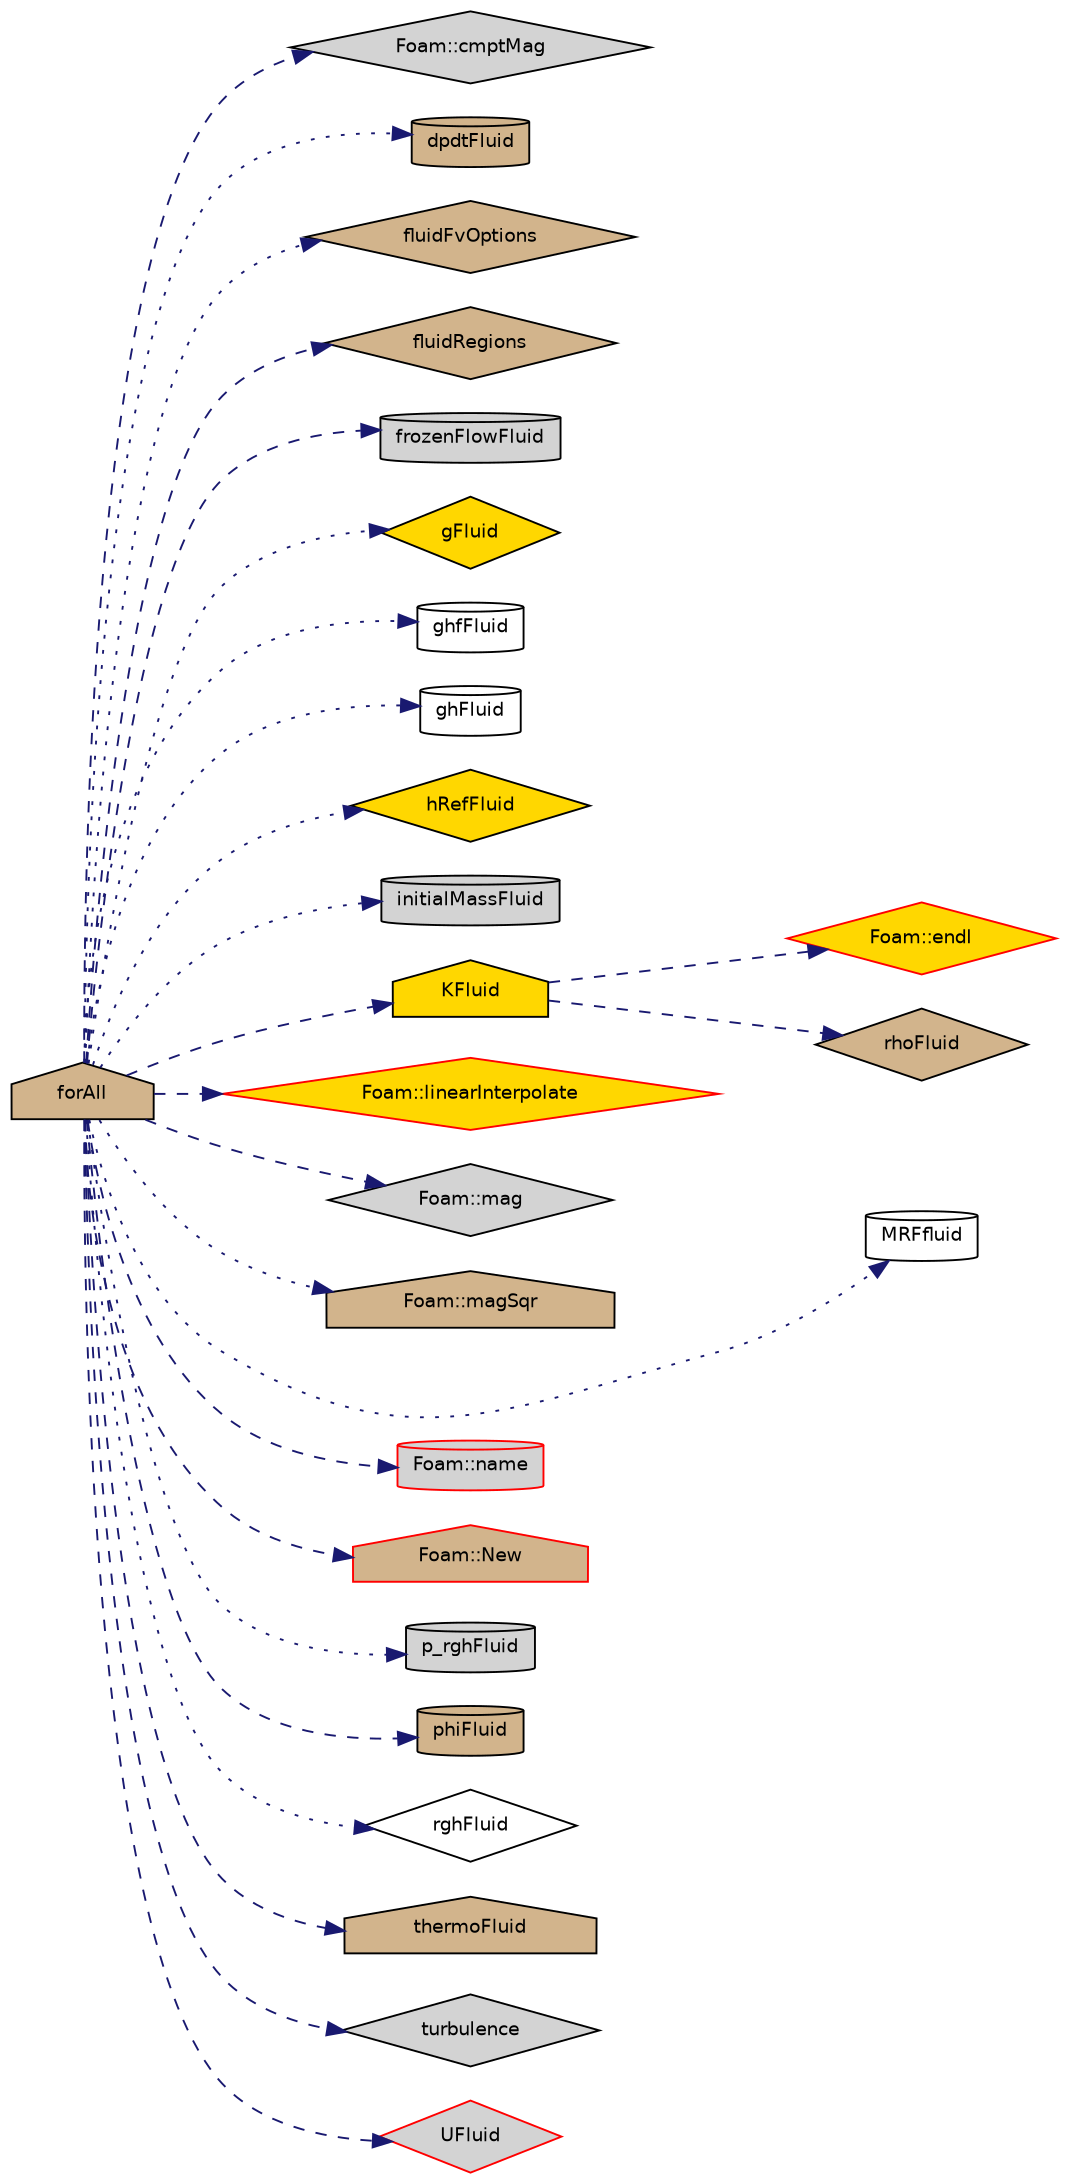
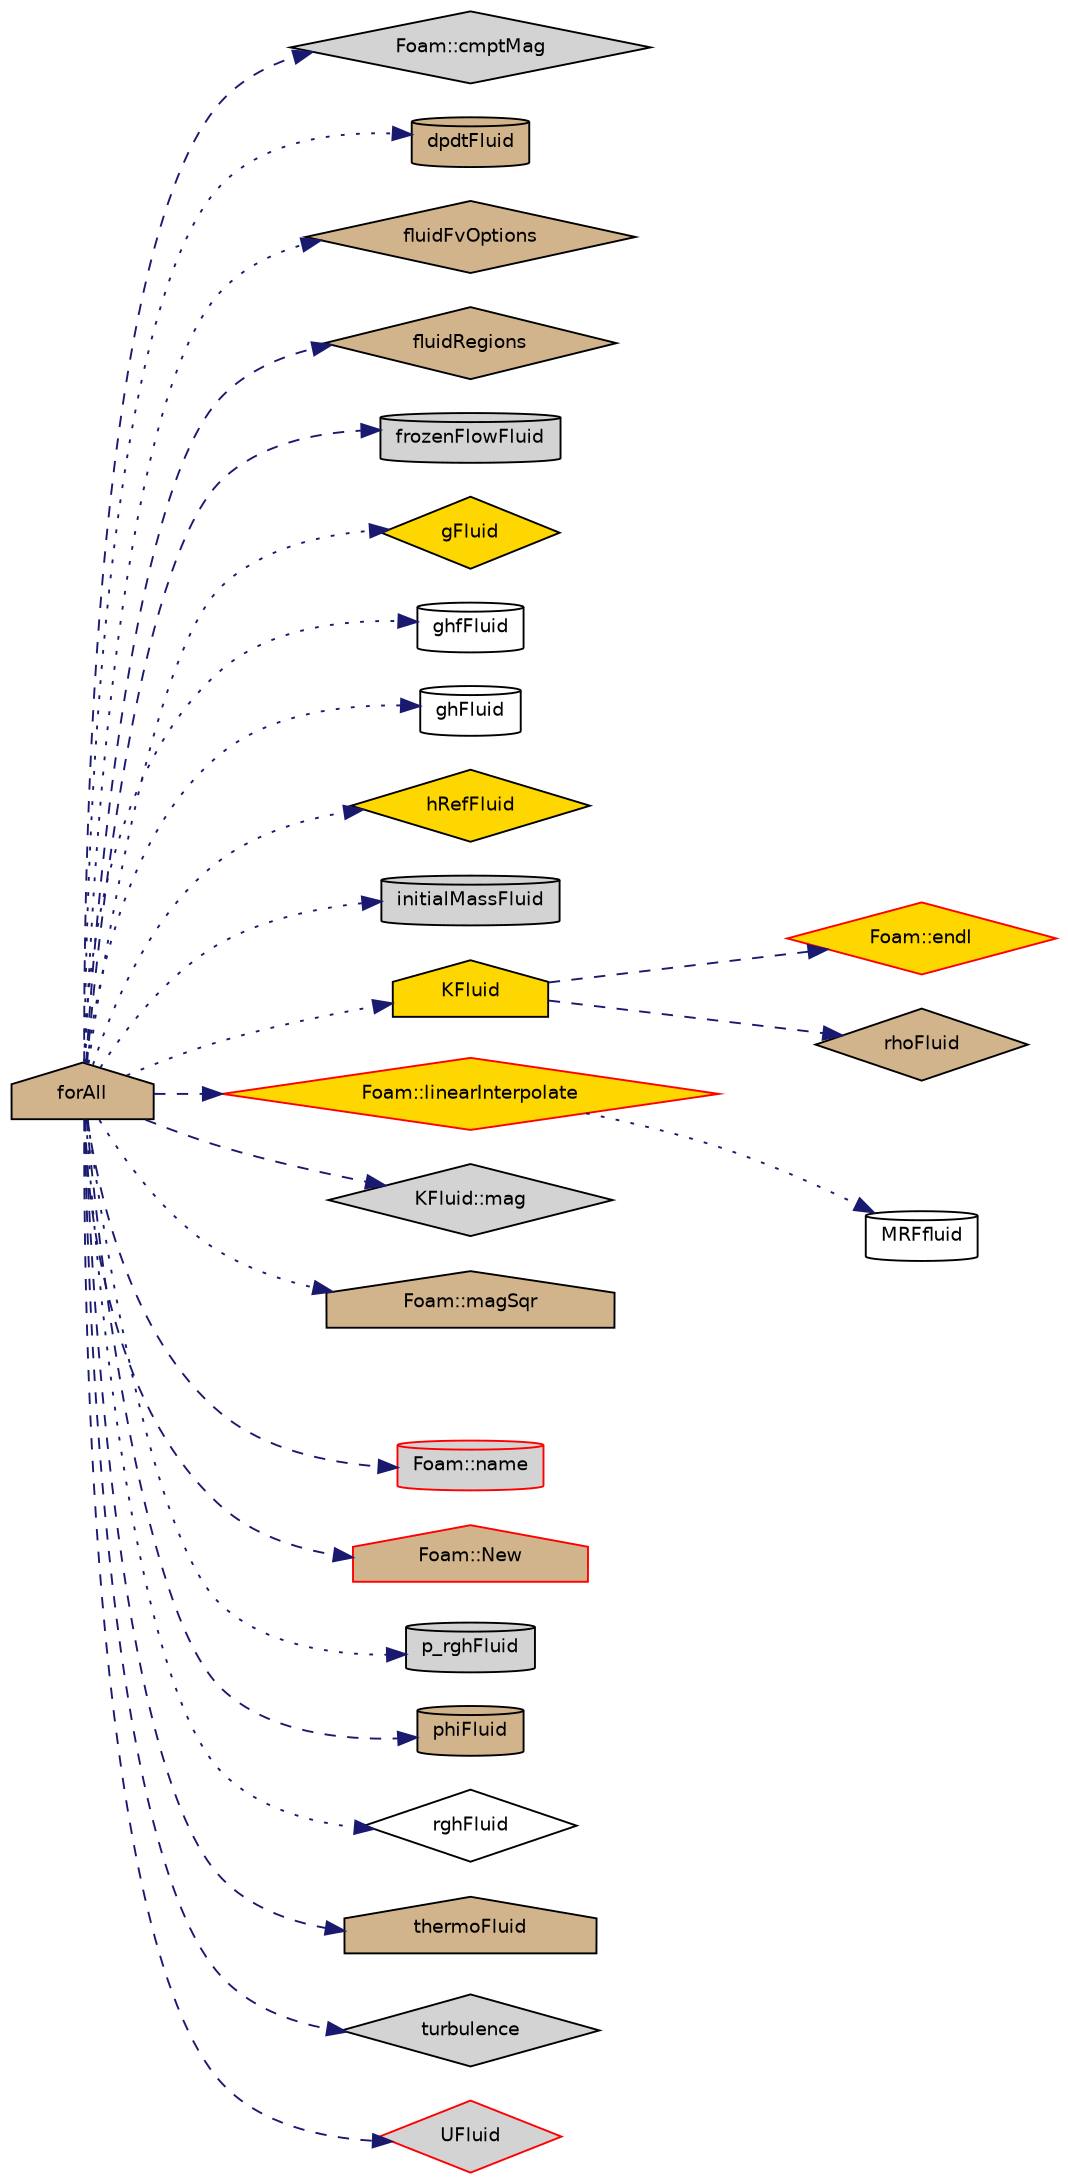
edge "forAll" -> "KFluid": style dashed -> dotted
node "Foam::mag": label "Foam::mag" -> "KFluid::mag"
edge "forAll" -> "MRFfluid": now "Foam::linearInterpolate" -> "MRFfluid"
